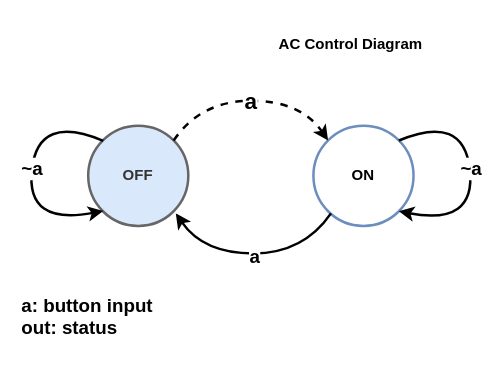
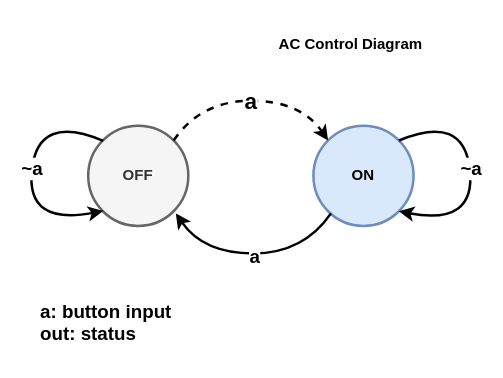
node "OFF": fillcolor #dae8fc -> #f5f5f5
node "ON": fillcolor #ffffff -> #dae8fc
node "a: button input out: status": moved (107, 315) -> (126, 322)
